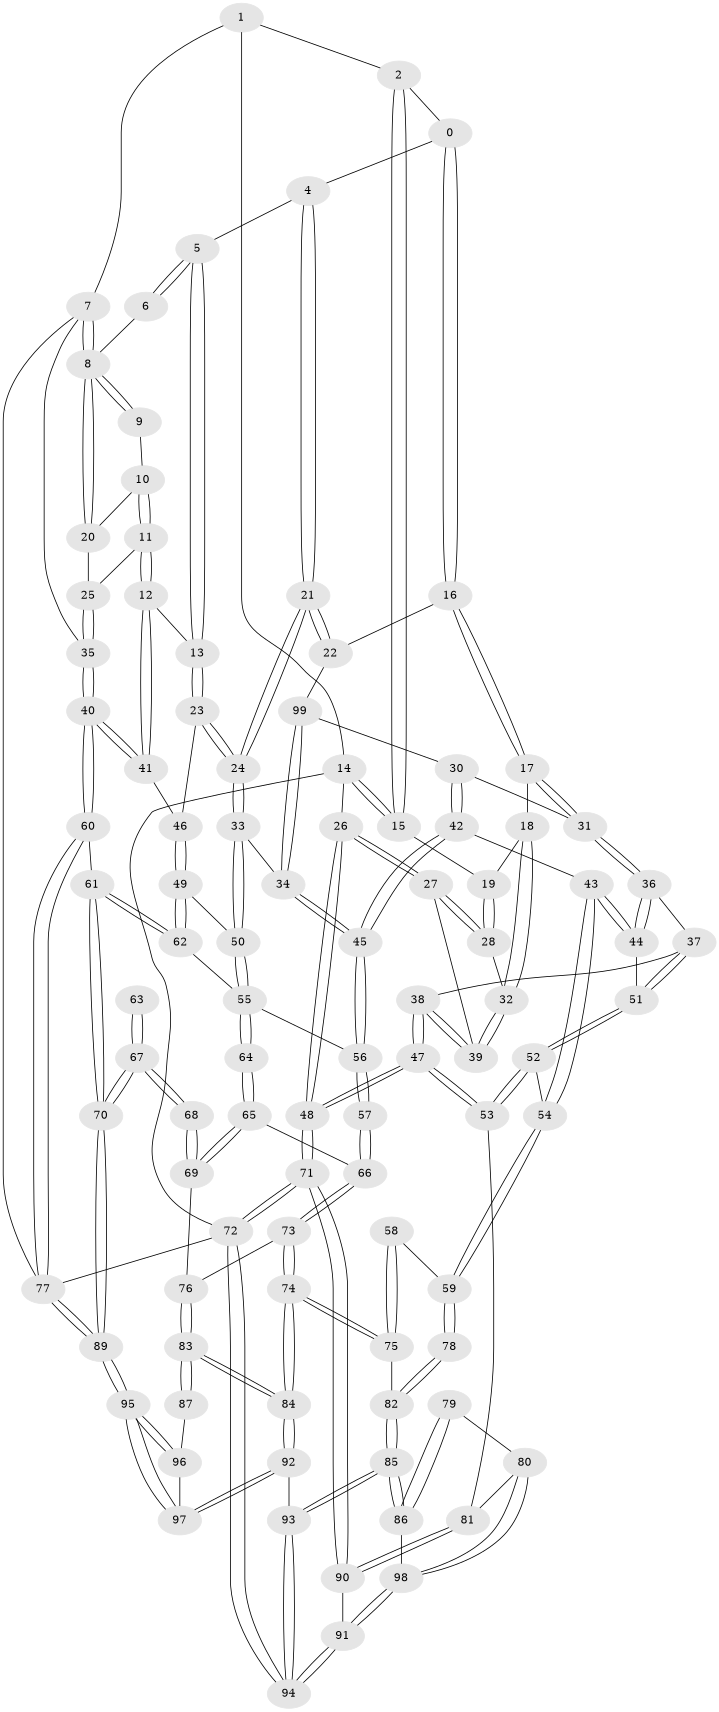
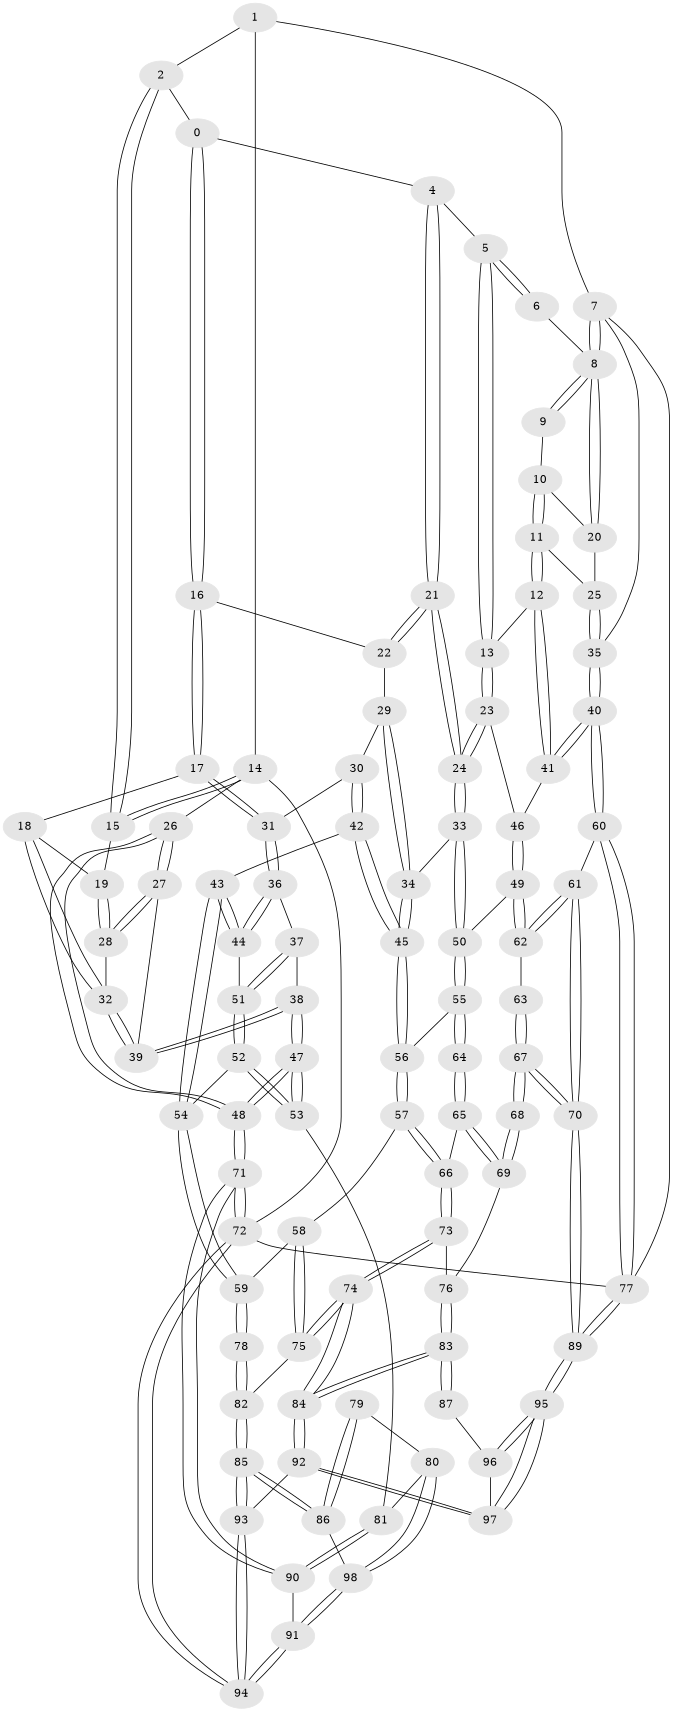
node "99": label "99" -> "29"
edge "62" -- "55": now "62" -- "63"
edge "57" -- "58": added
